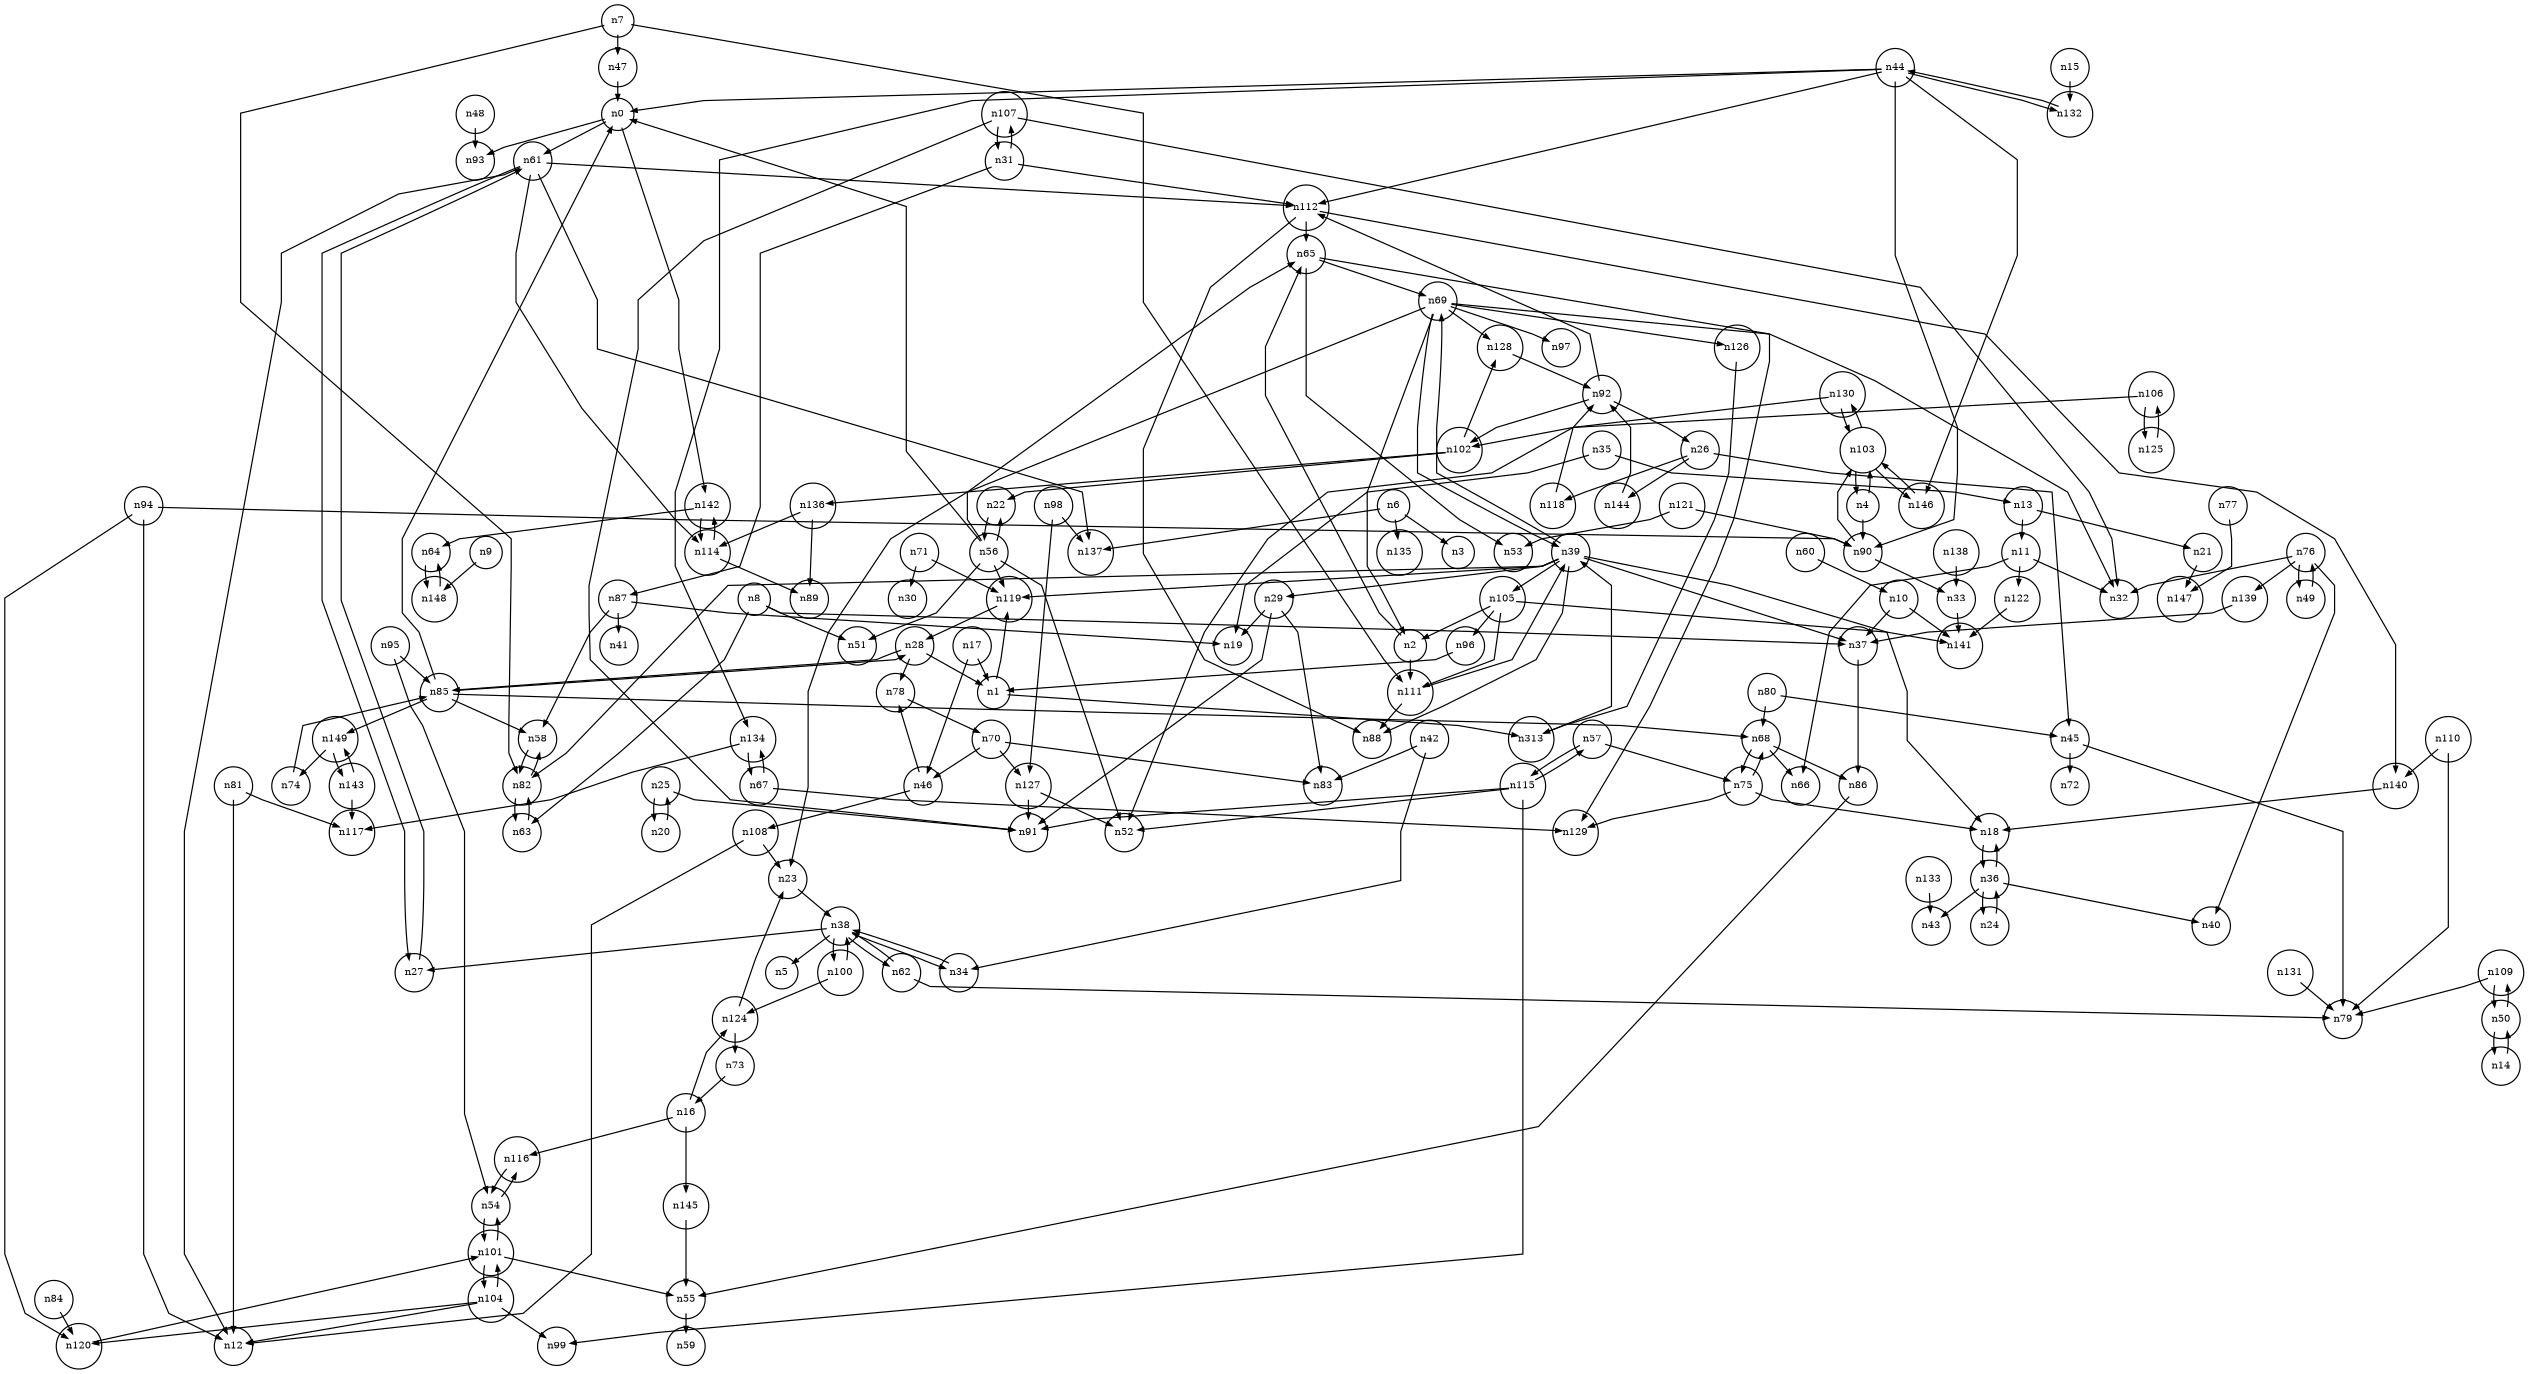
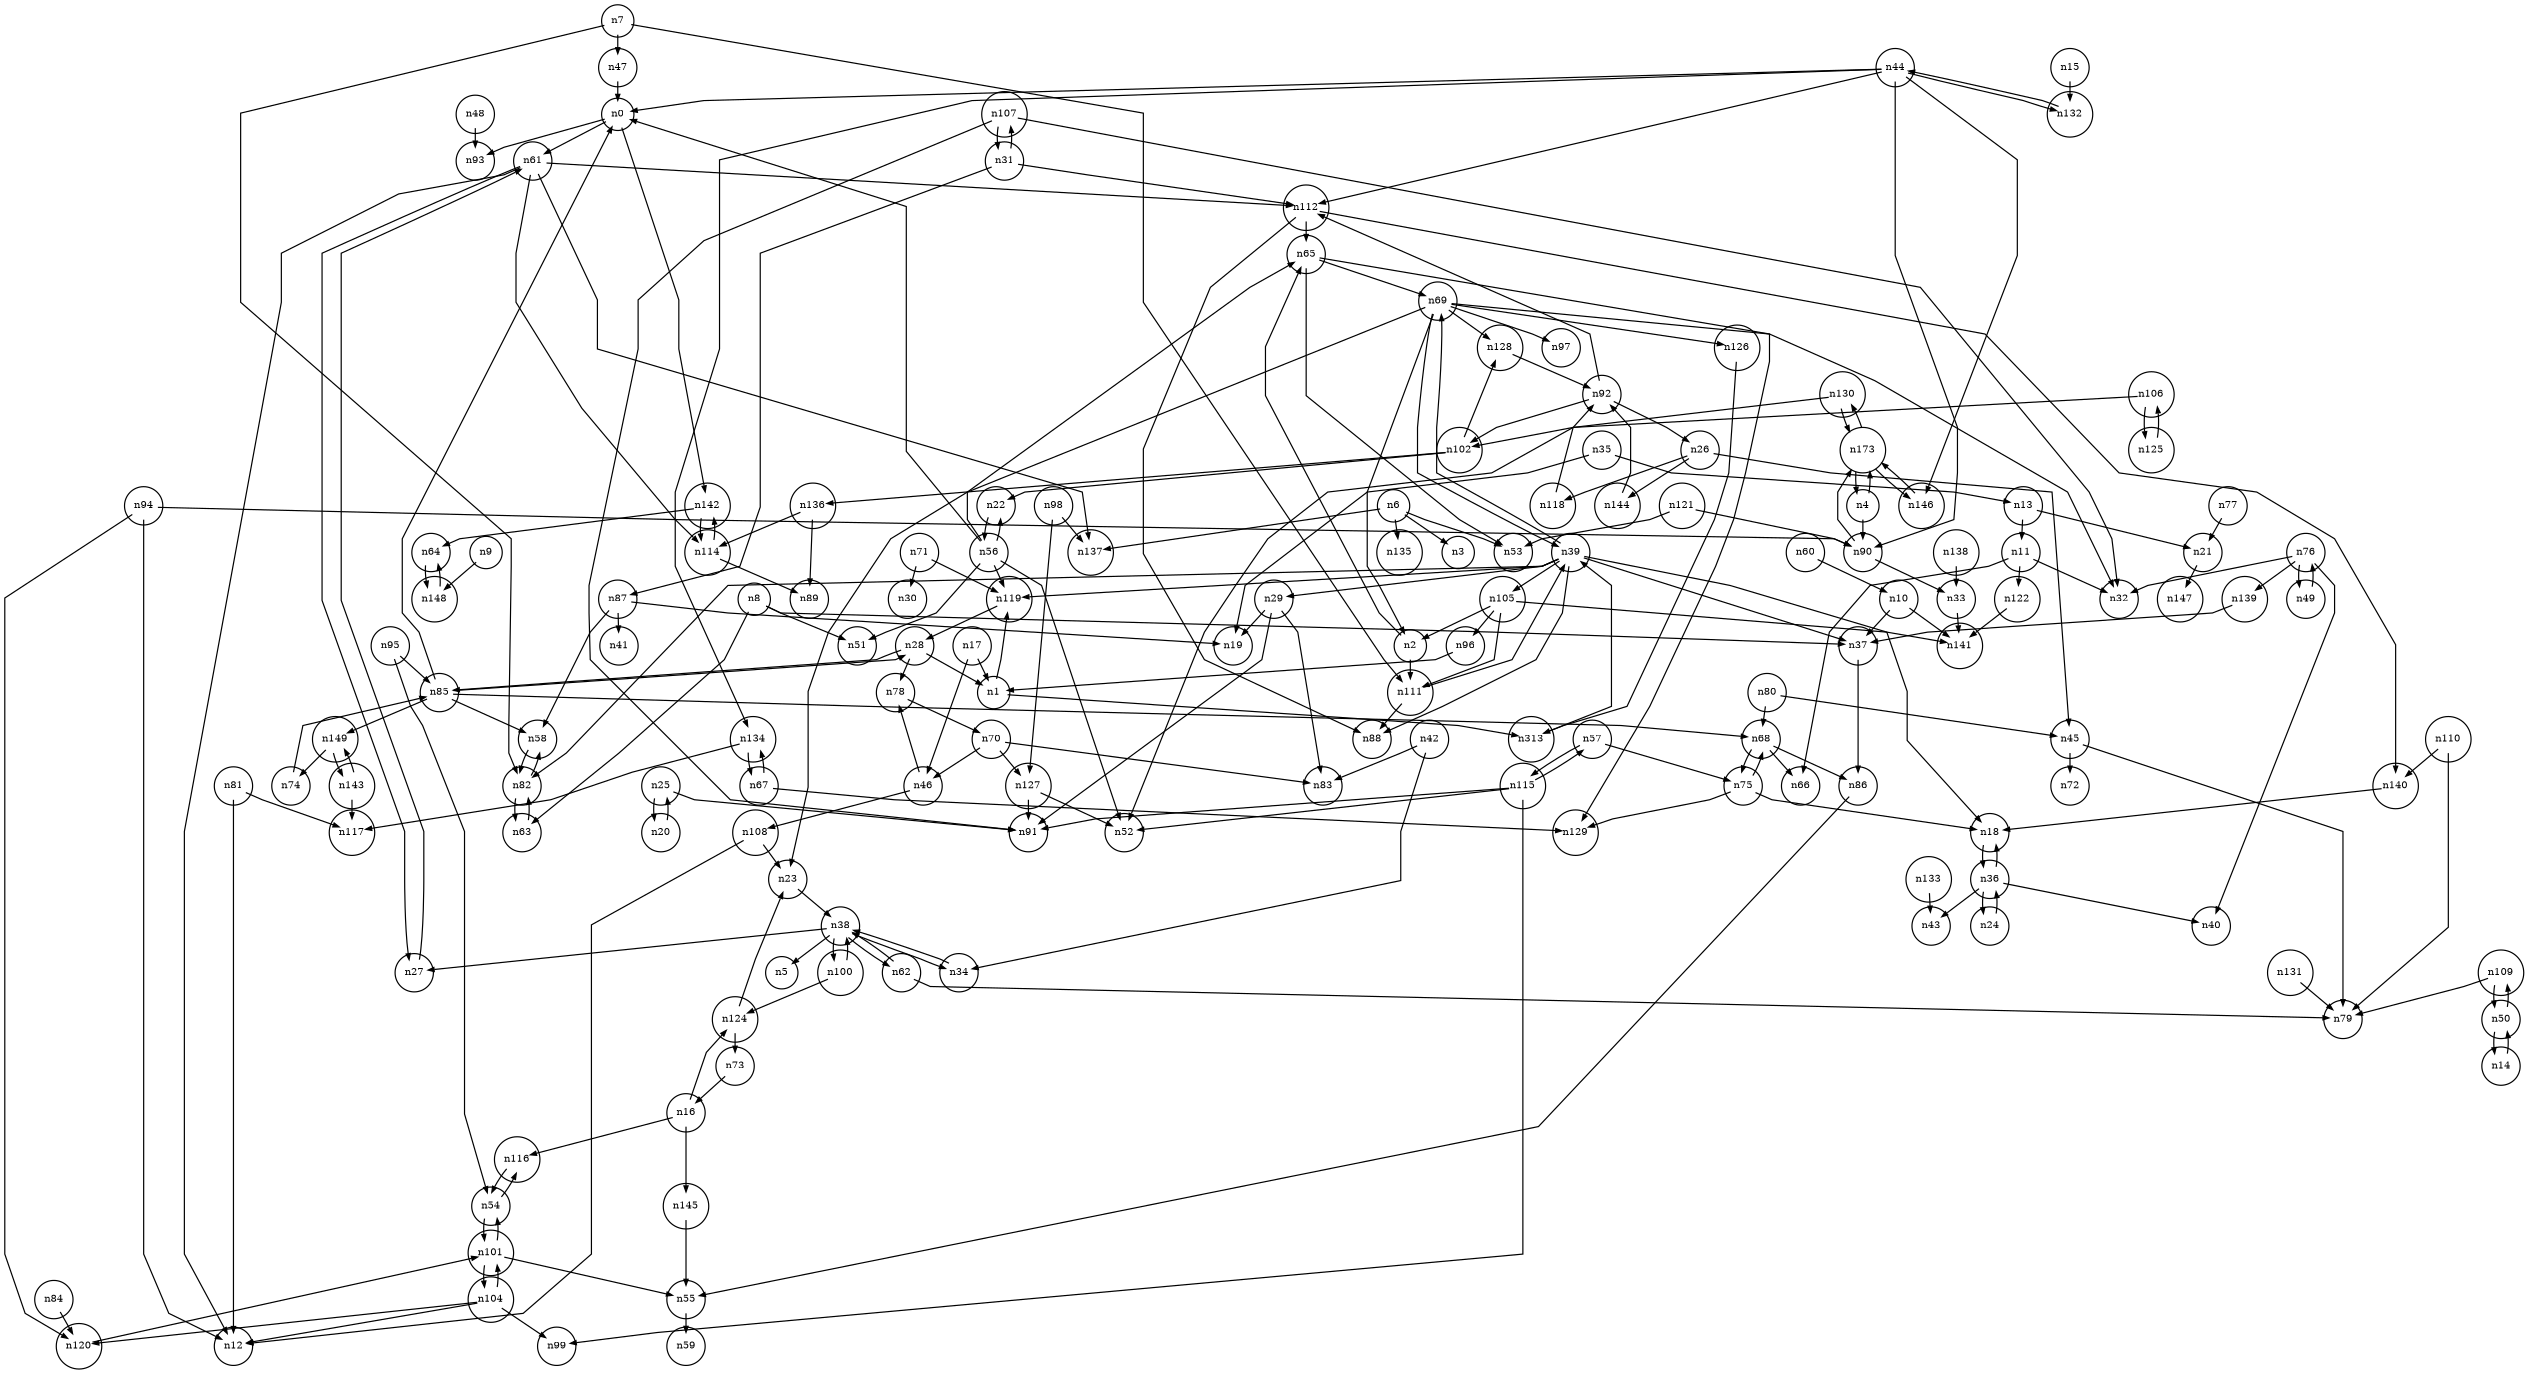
node "n103": label "n103" -> "n173"
edge "n6" -> "n53": added
edge "n77" -> "n147": now "n77" -> "n21"
